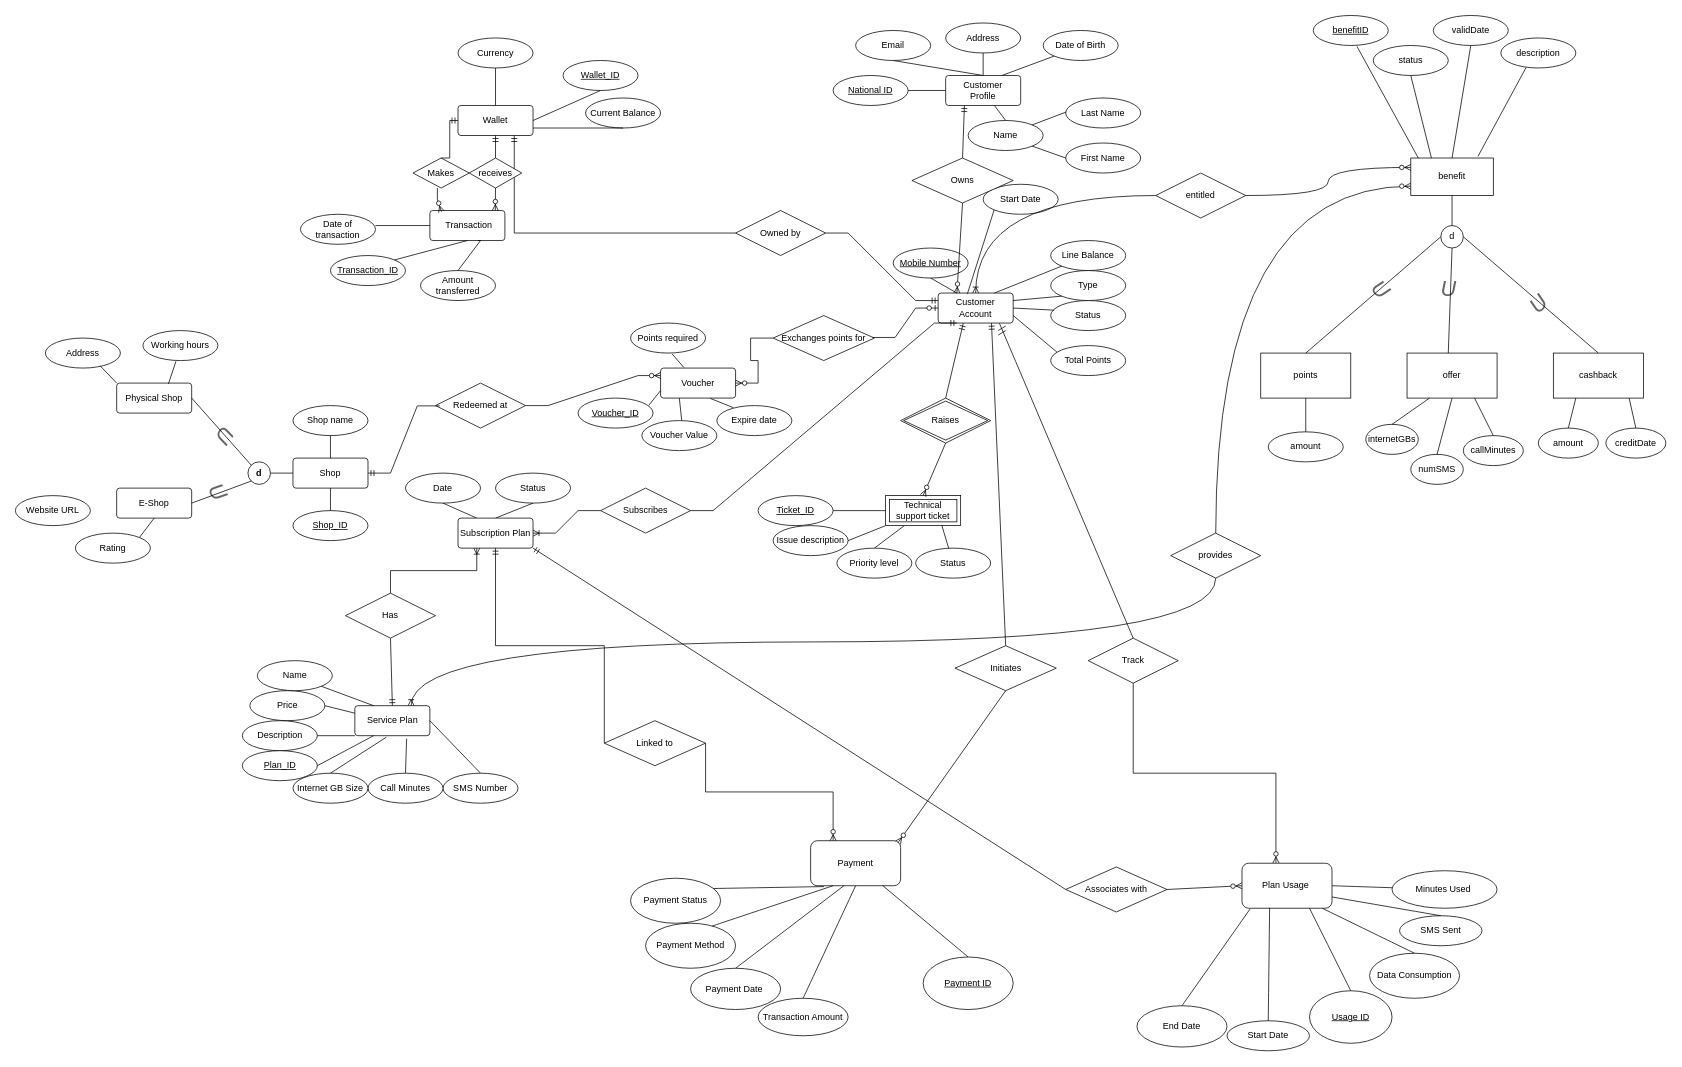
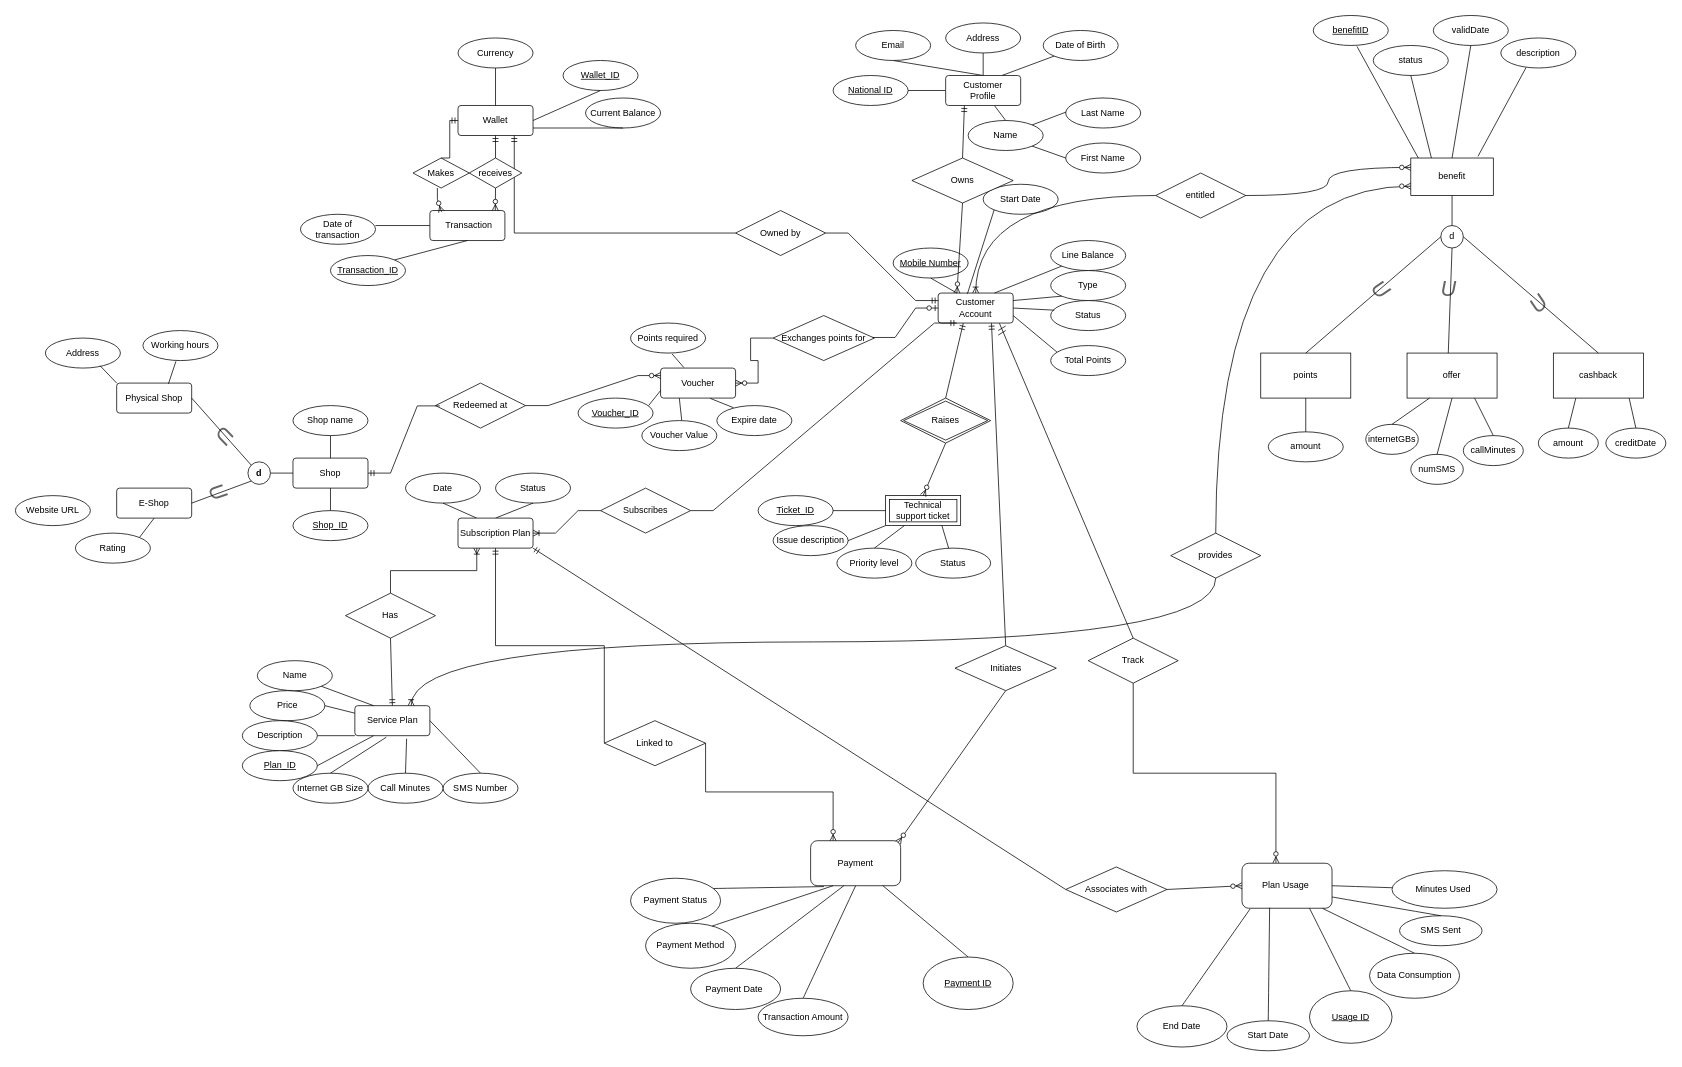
edge "Transaction" -- "Amount transferred": removed
node "Amount transferred": removed
